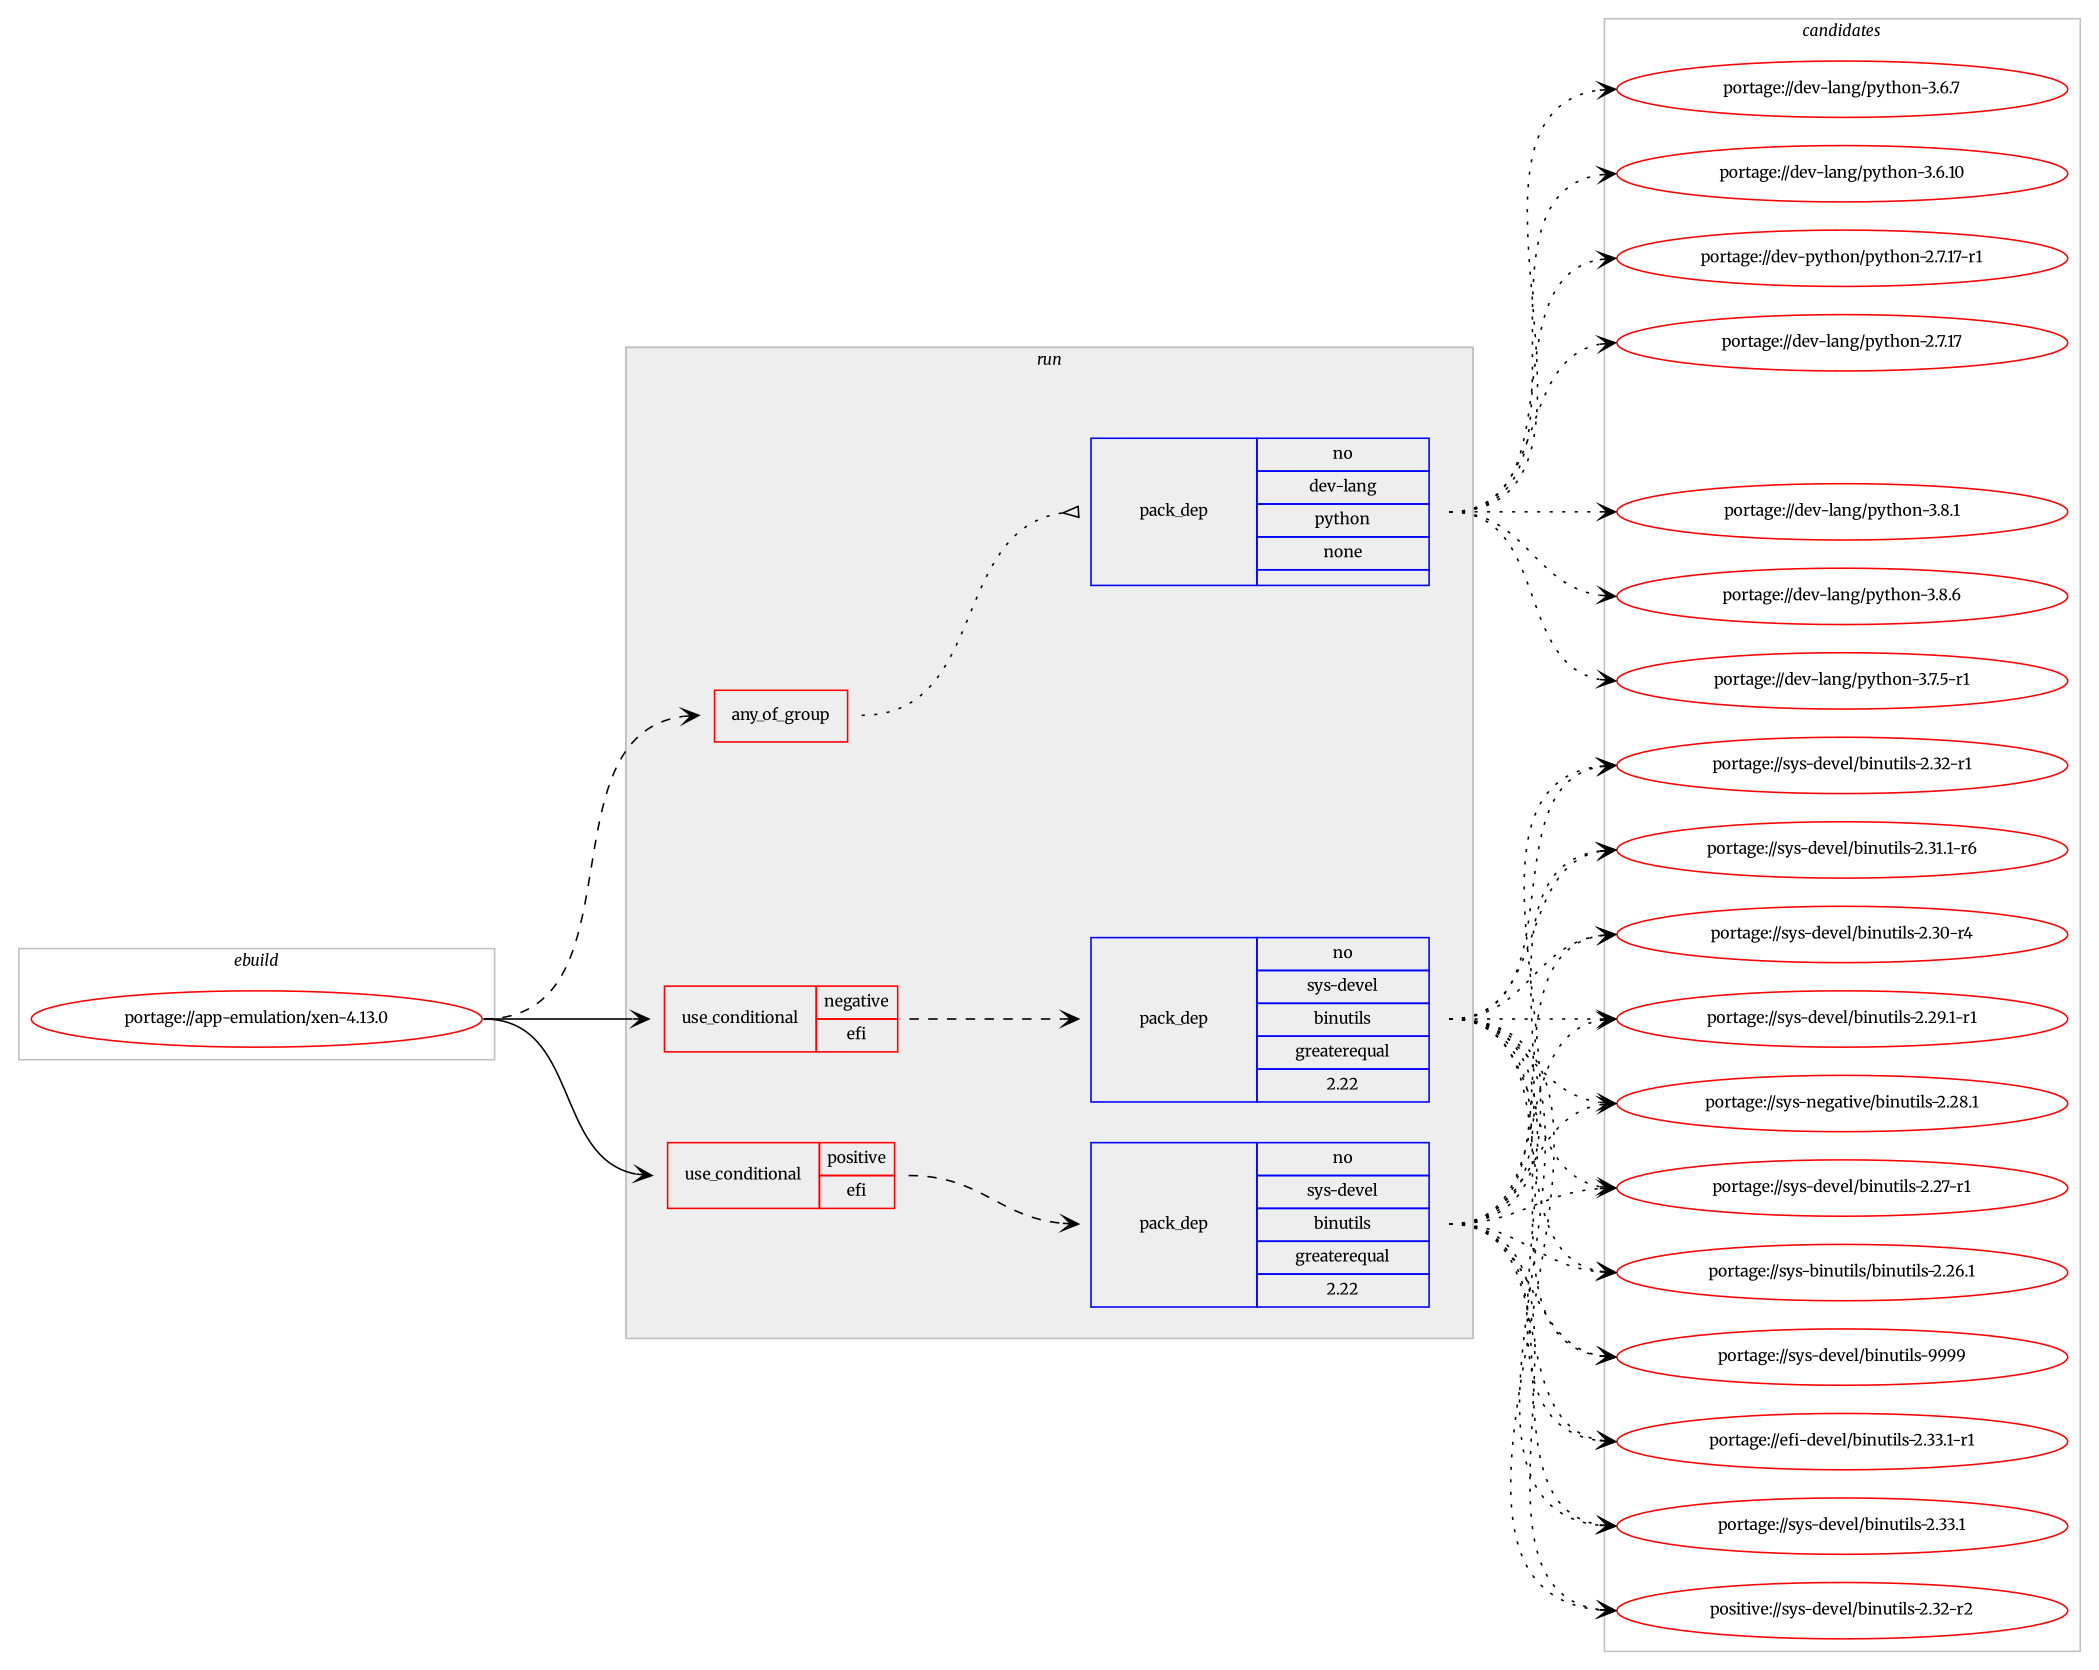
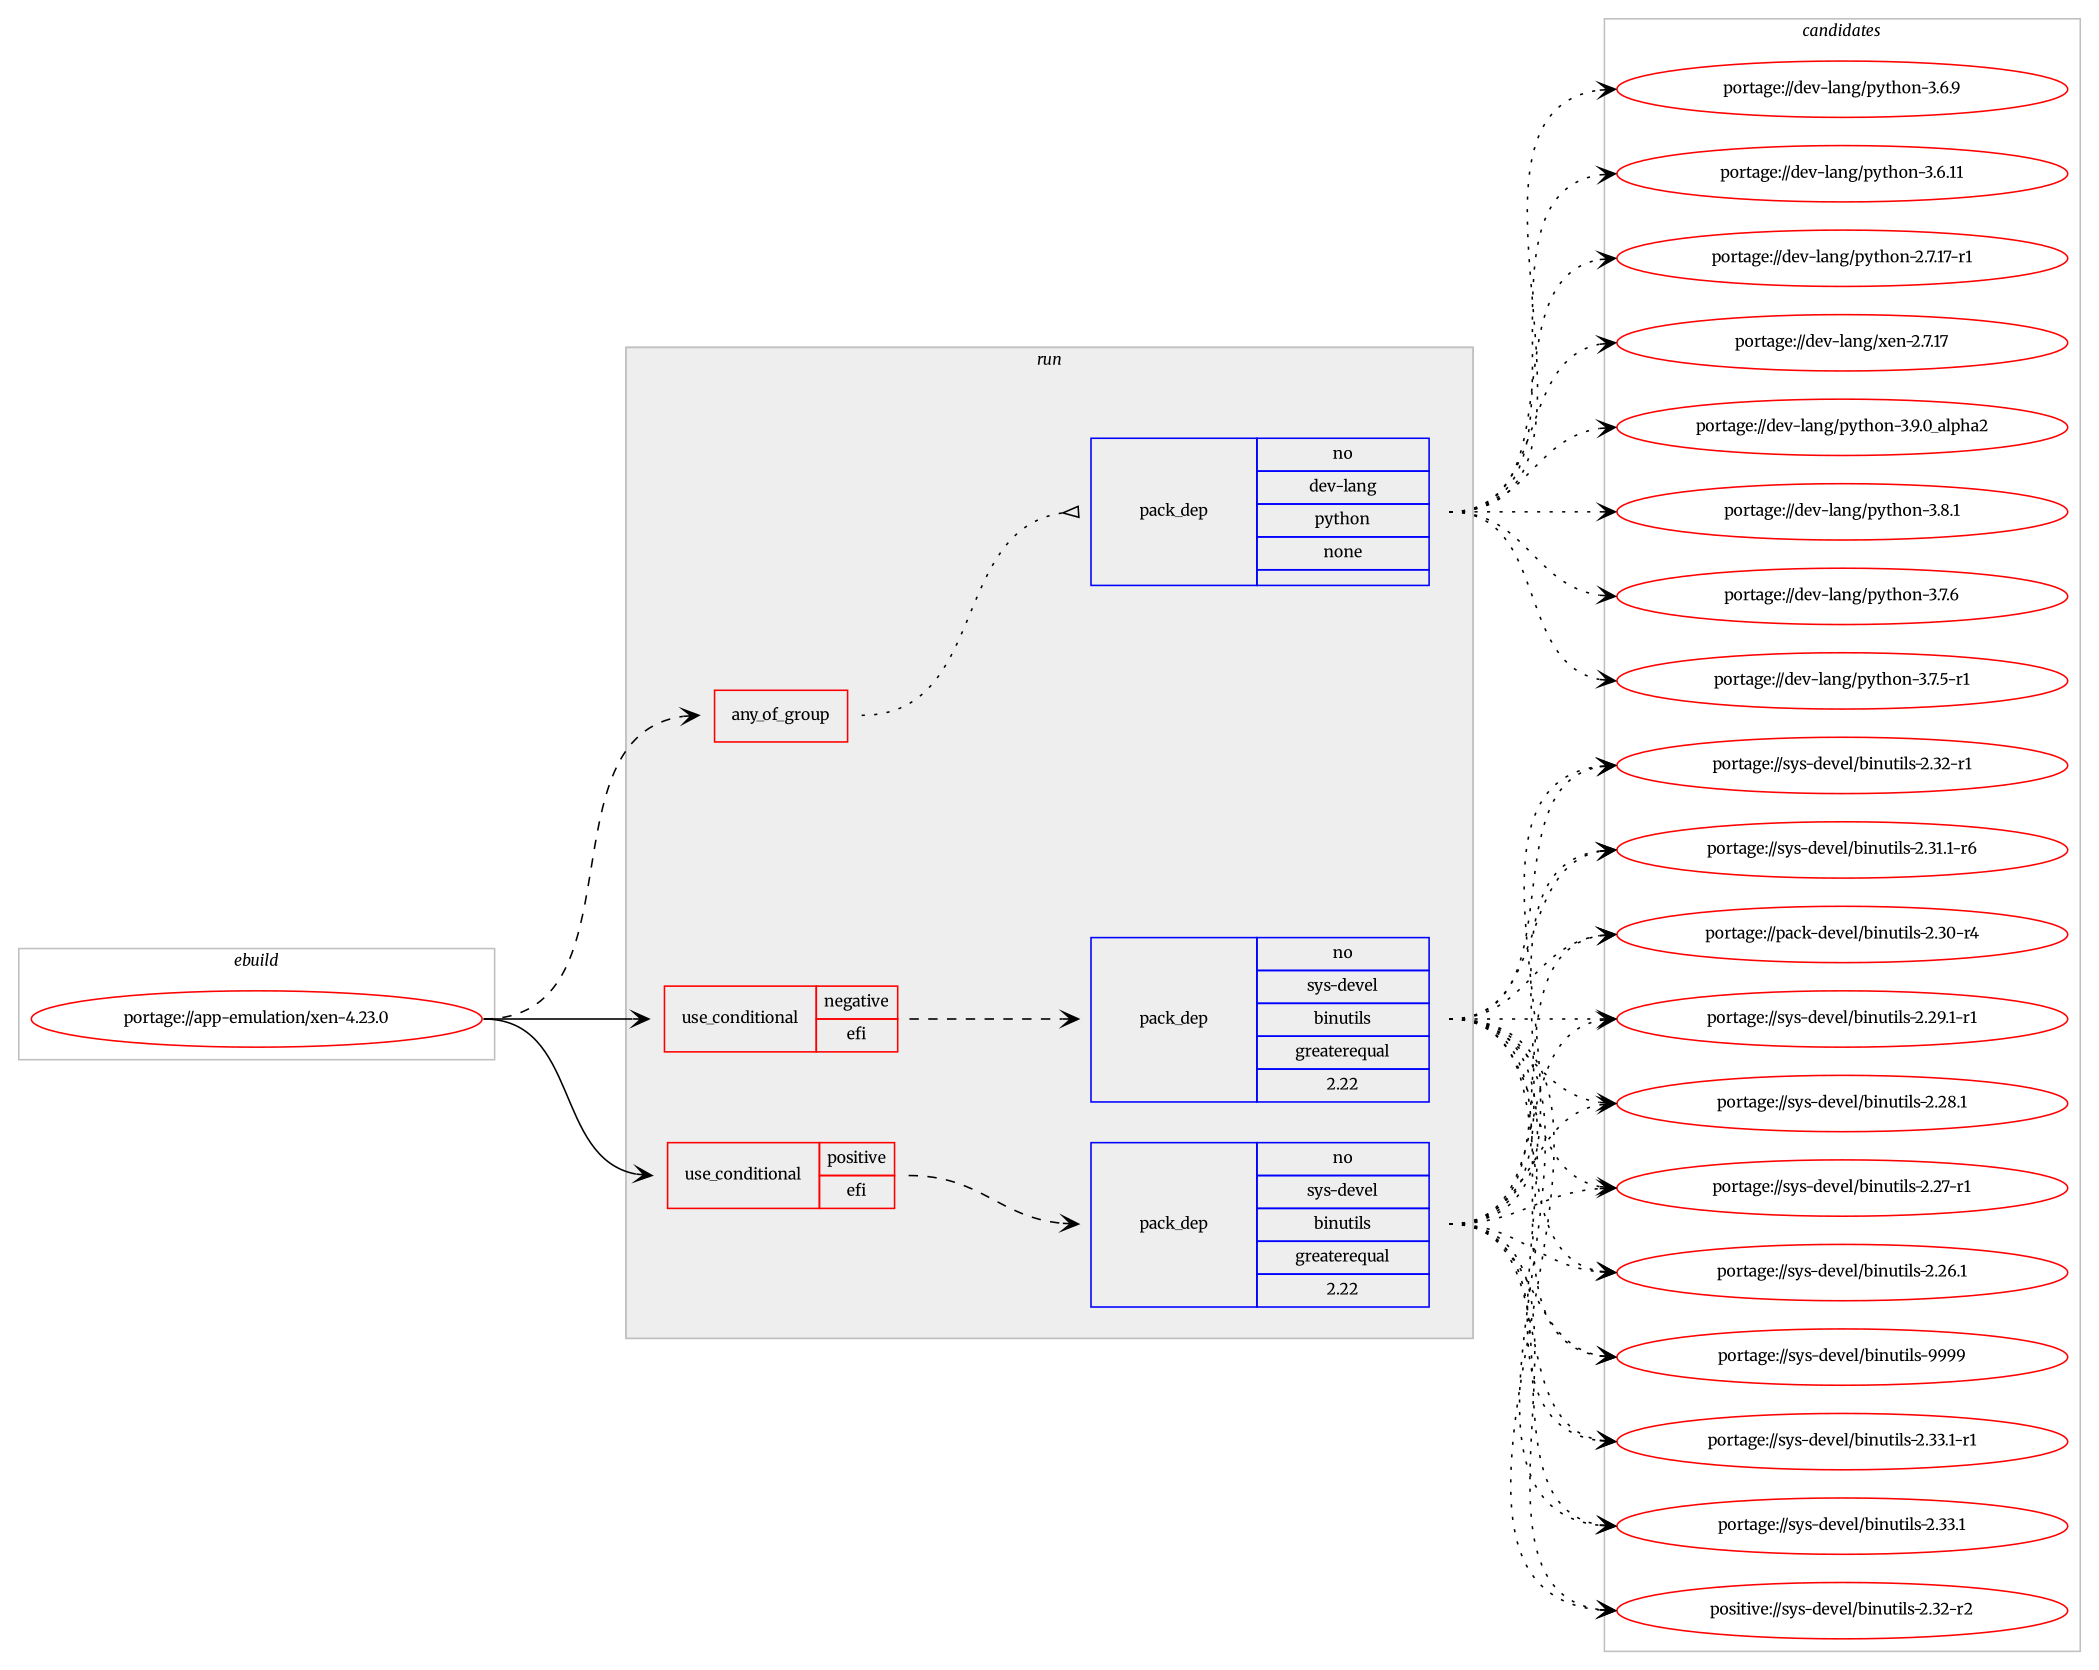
node "portage://dev-lang/python-3.6.7": label "portage://dev-lang/python-3.6.7" -> "portage://dev-lang/python-3.6.9"
node "portage://dev-lang/python-3.6.10": label "portage://dev-lang/python-3.6.10" -> "portage://dev-lang/python-3.6.11"
node "portage://dev-python/python-2.7.17-r1": label "portage://dev-python/python-2.7.17-r1" -> "portage://dev-lang/python-2.7.17-r1"
node "portage://dev-lang/python-2.7.17": label "portage://dev-lang/python-2.7.17" -> "portage://dev-lang/xen-2.7.17"
node "portage://dev-lang/python-3.9.0_alpha2": added
node "portage://dev-lang/python-3.8.6": label "portage://dev-lang/python-3.8.6" -> "portage://dev-lang/python-3.7.6"
node "portage://sys-devel/binutils-2.30-r4": label "portage://sys-devel/binutils-2.30-r4" -> "portage://pack-devel/binutils-2.30-r4"
node "portage://app-emulation/xen-4.13.0": label "portage://app-emulation/xen-4.13.0" -> "portage://app-emulation/xen-4.23.0"
node "portage://sys-negative/binutils-2.28.1": label "portage://sys-negative/binutils-2.28.1" -> "portage://sys-devel/binutils-2.28.1"
node "portage://sys-binutils/binutils-2.26.1": label "portage://sys-binutils/binutils-2.26.1" -> "portage://sys-devel/binutils-2.26.1"
node "portage://efi-devel/binutils-2.33.1-r1": label "portage://efi-devel/binutils-2.33.1-r1" -> "portage://sys-devel/binutils-2.33.1-r1"
